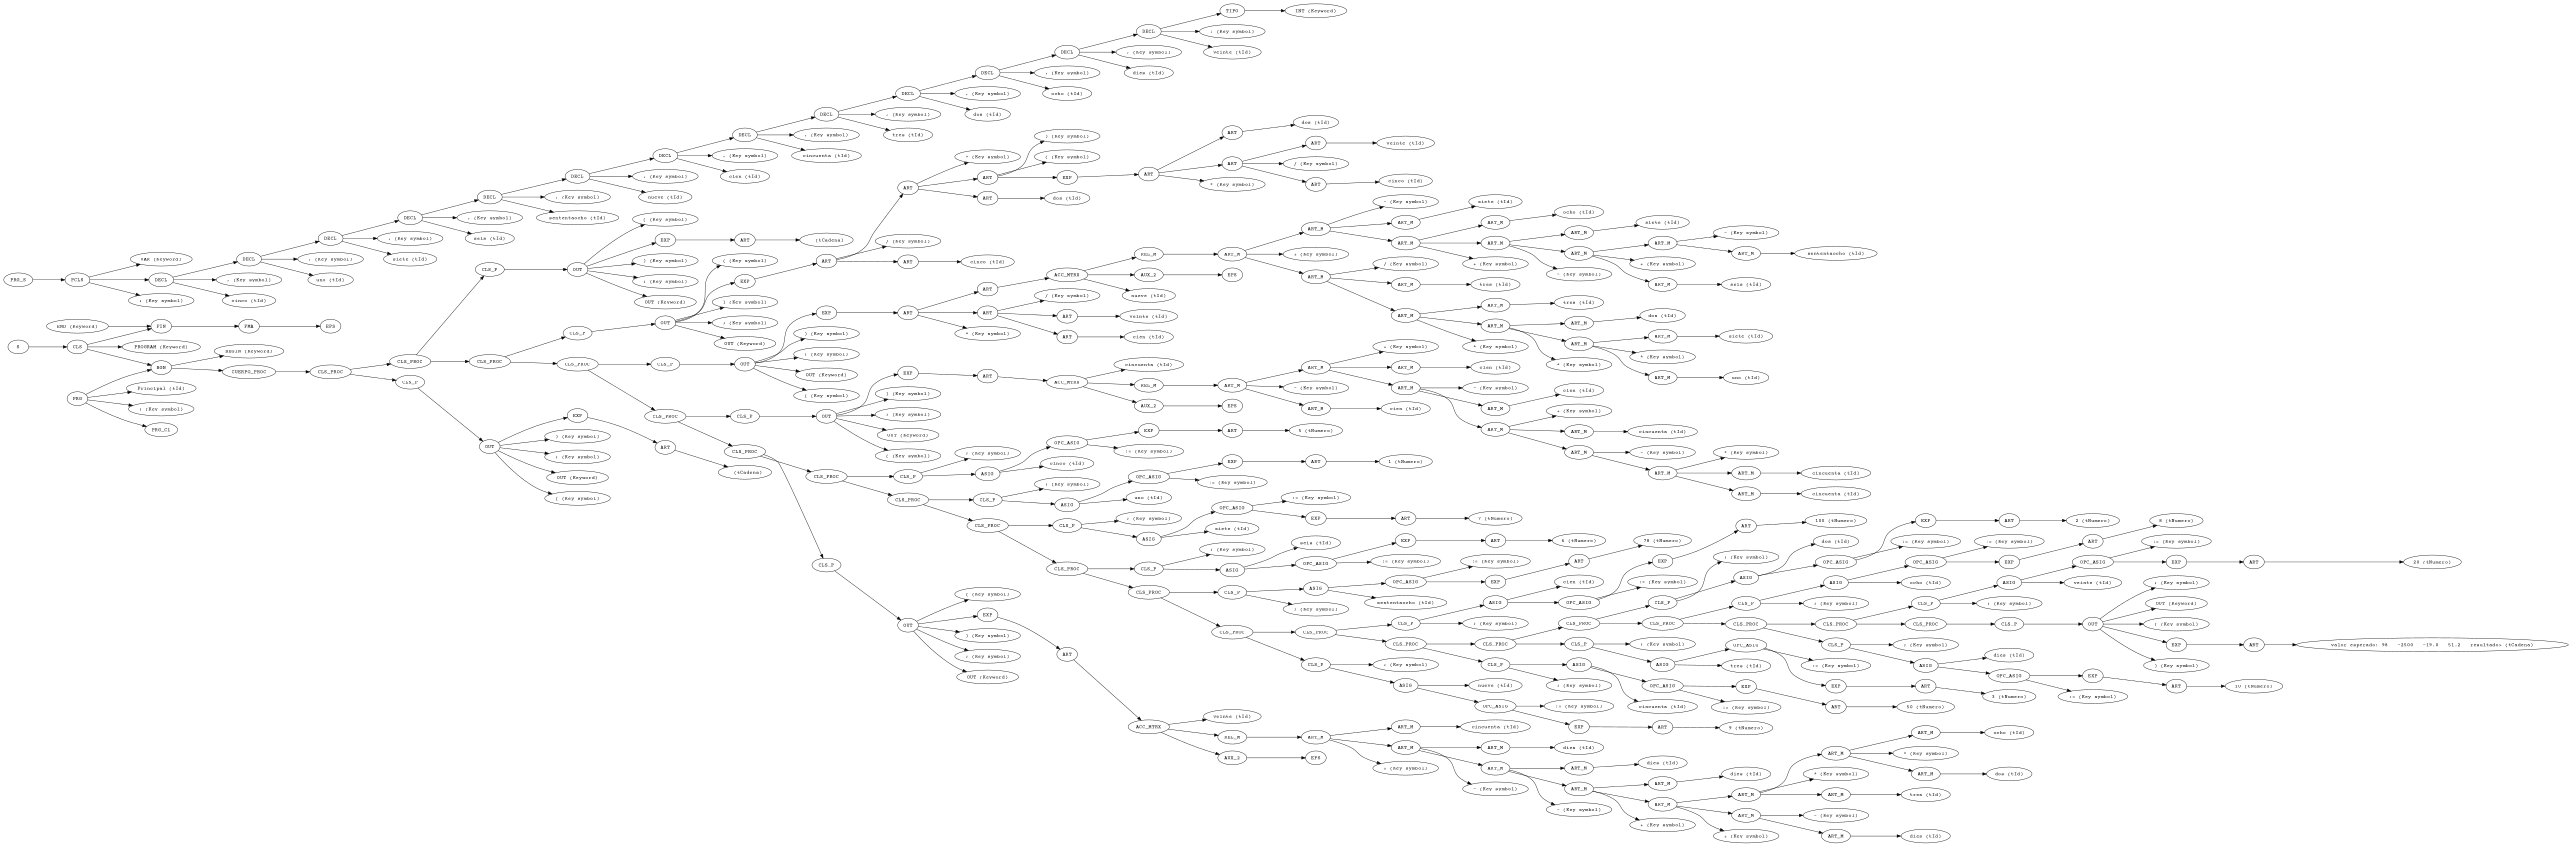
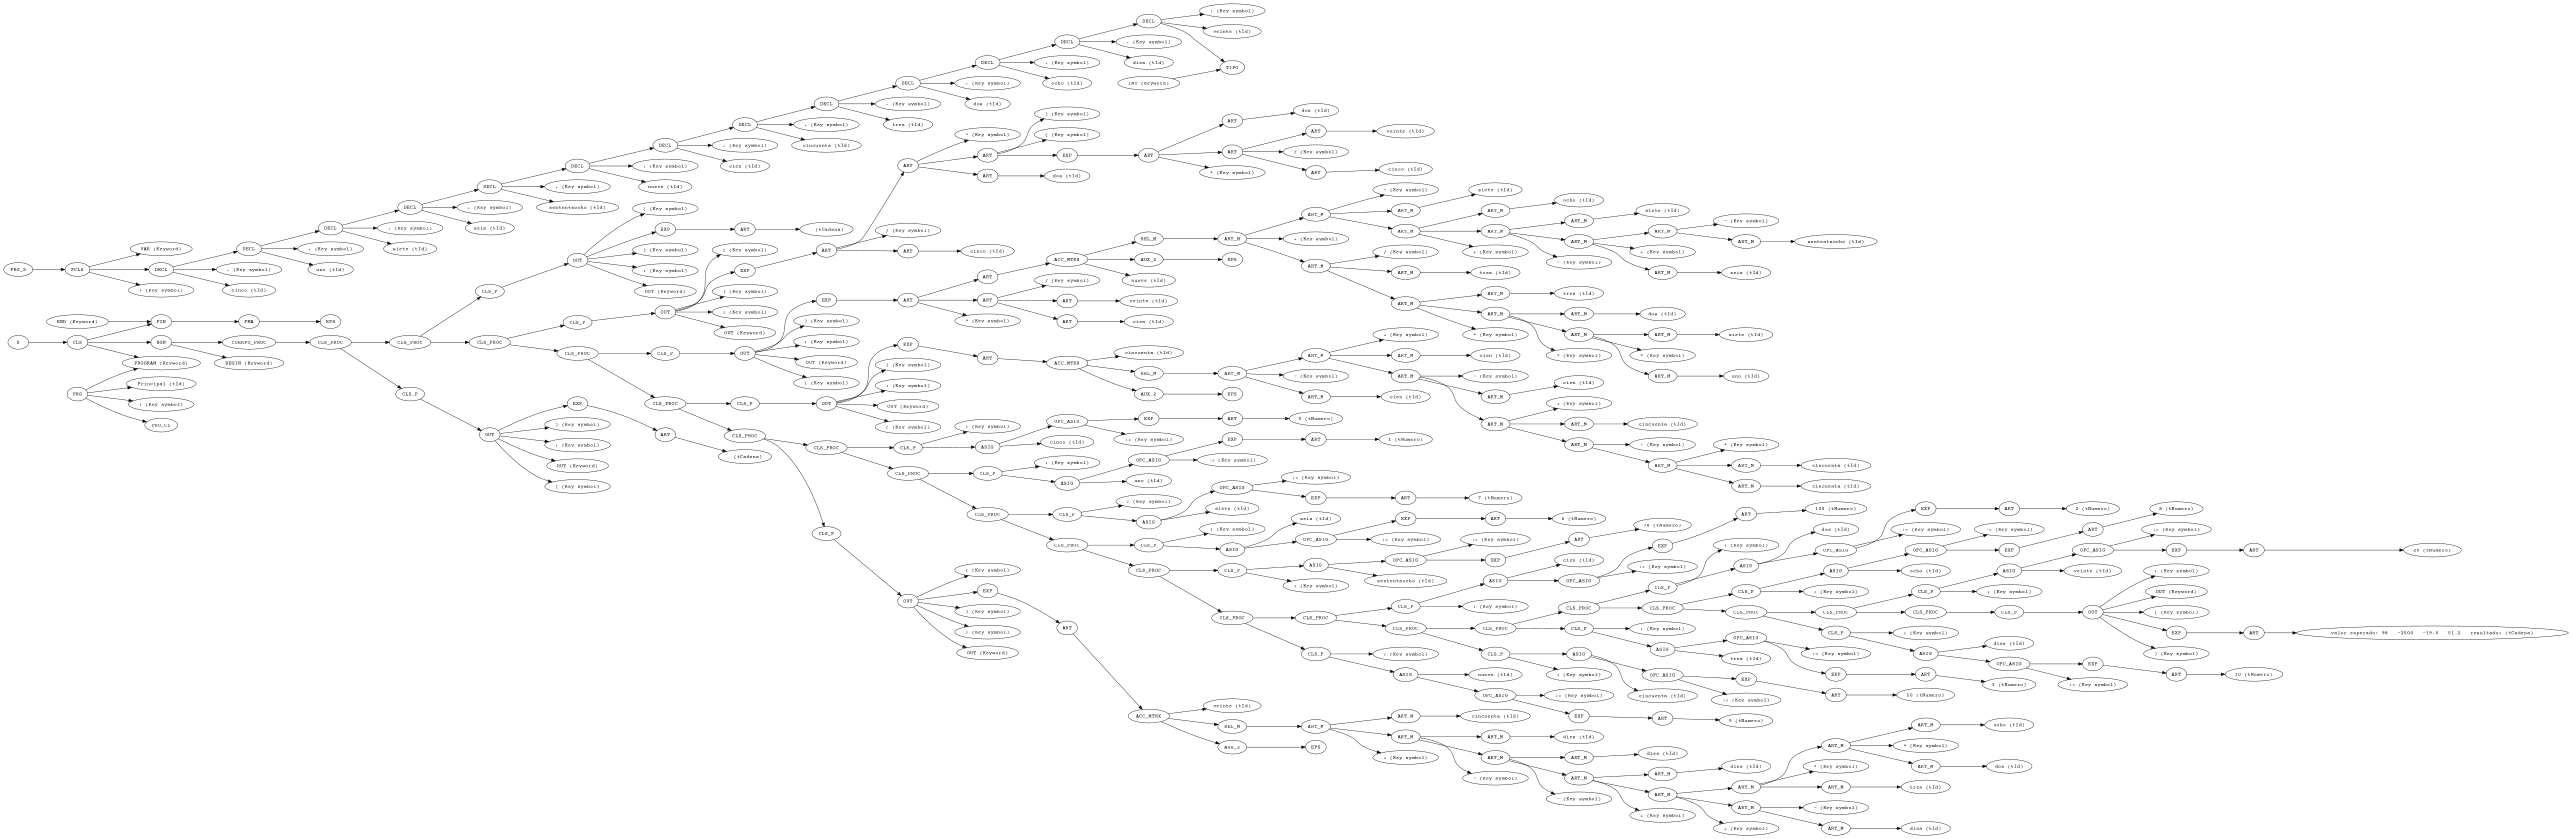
edge "TIPO" -> "INT (Keyword)": reversed
edge "PRG" -> "BGN": now "PRG" -> "PROGRAM (Keyword)"
